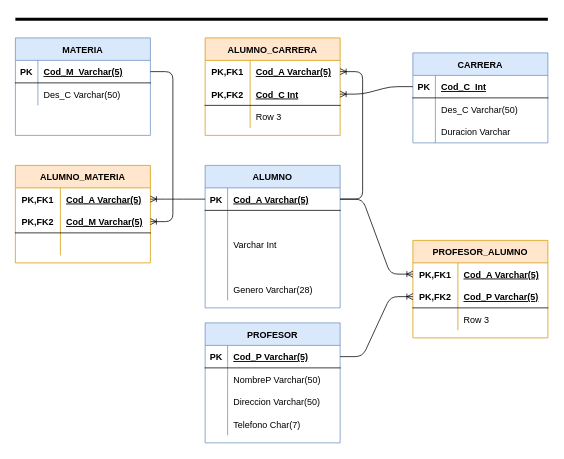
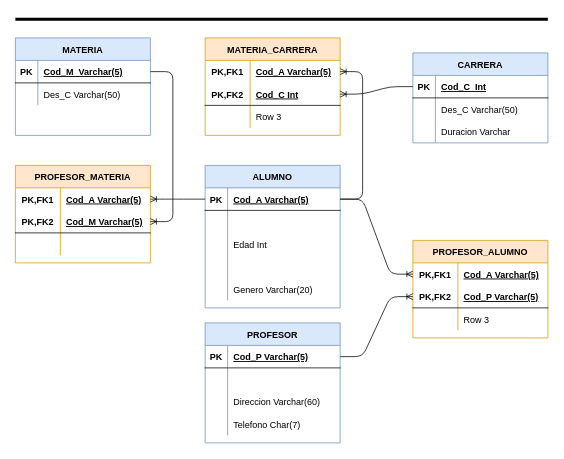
node "ALUMNO_CARRERA": label "ALUMNO_CARRERA" -> "MATERIA_CARRERA"
node "ALUMNO_MATERIA": label "ALUMNO_MATERIA" -> "PROFESOR_MATERIA"
node "Varchar Int": label "Varchar Int" -> "Edad Int"
node "Genero Varchar(28)": label "Genero Varchar(28)" -> "Genero Varchar(20)"
node "NombreP Varchar(50)": removed
node "Direccion Varchar(50)": label "Direccion Varchar(50)" -> "Direccion Varchar(60)"
